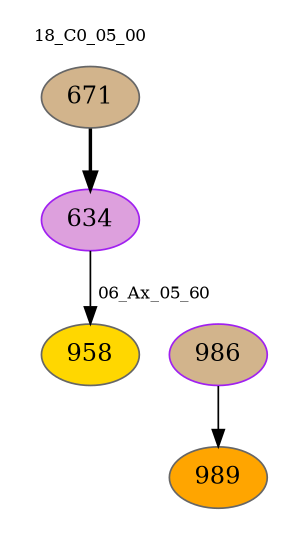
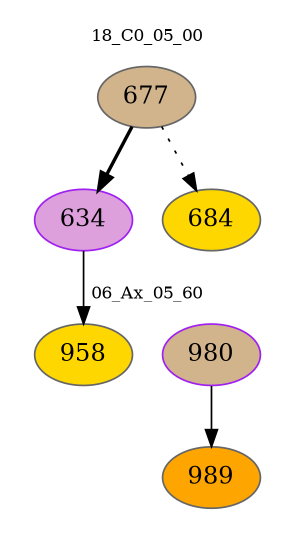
node "671": label "671" -> "677"
node "684": added
node "986": label "986" -> "980"
